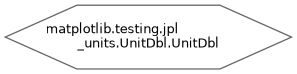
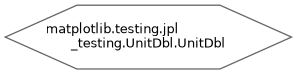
node "matplotlib.testing.jpl _units.UnitDbl.UnitDbl": label "matplotlib.testing.jpl _units.UnitDbl.UnitDbl" -> "matplotlib.testing.jpl _testing.UnitDbl.UnitDbl"
